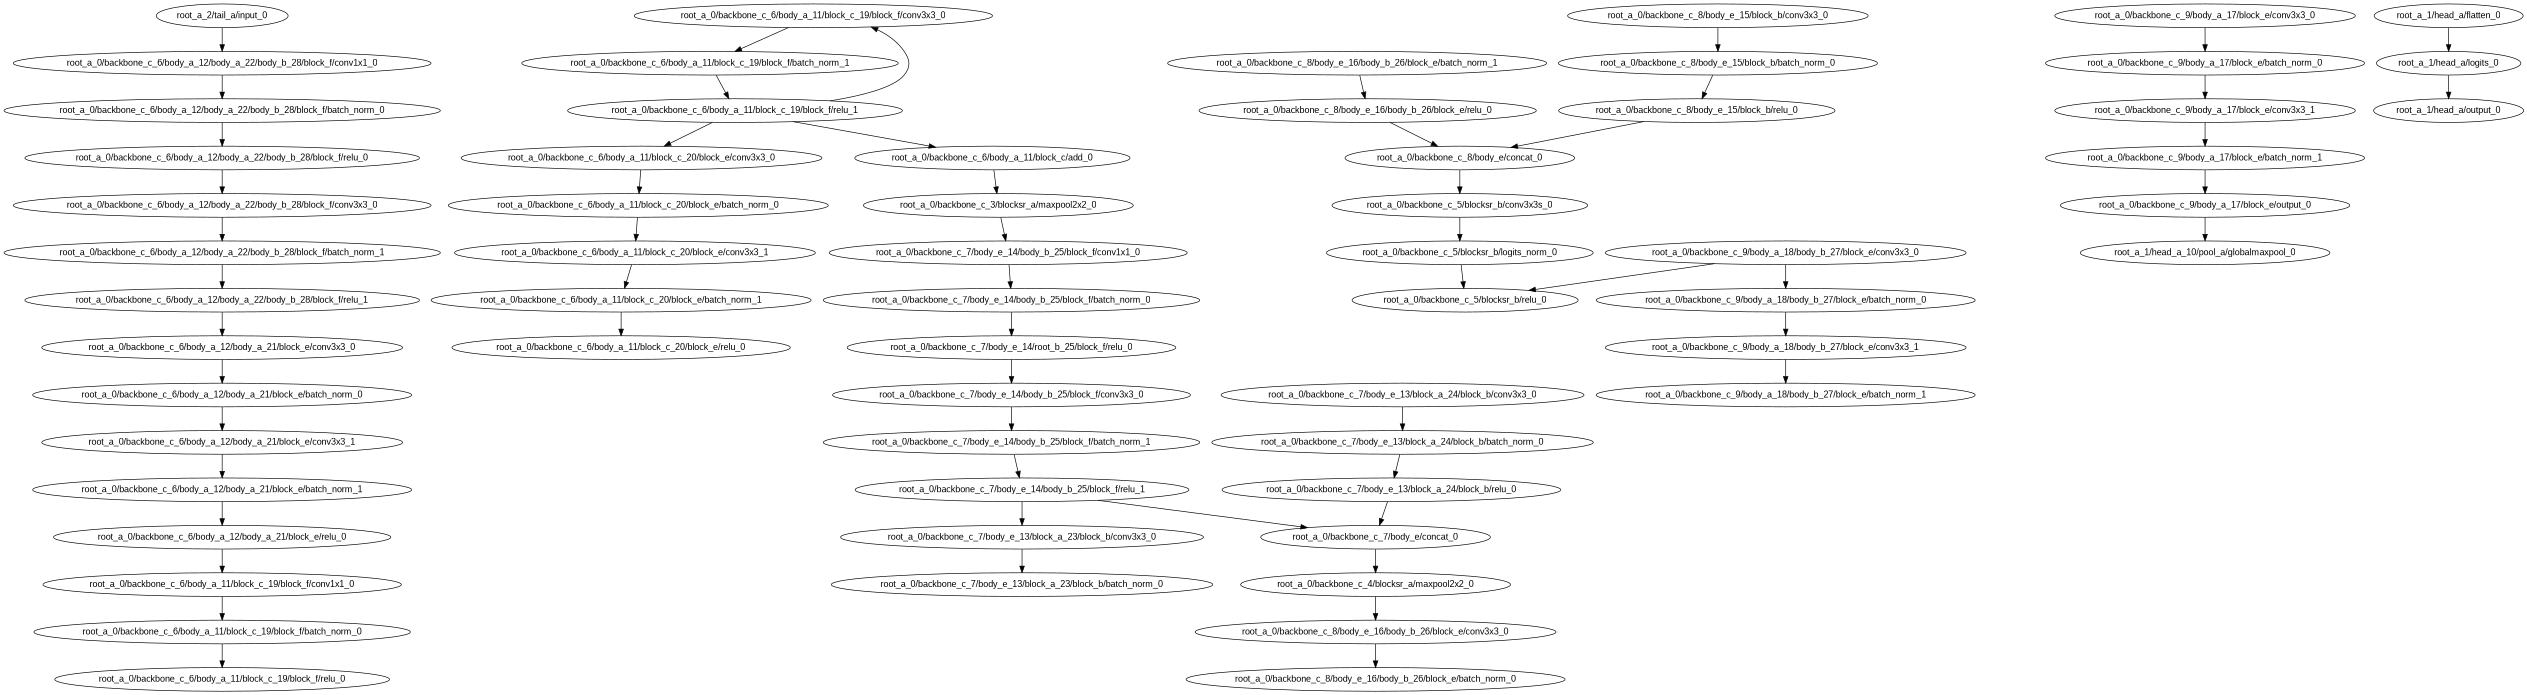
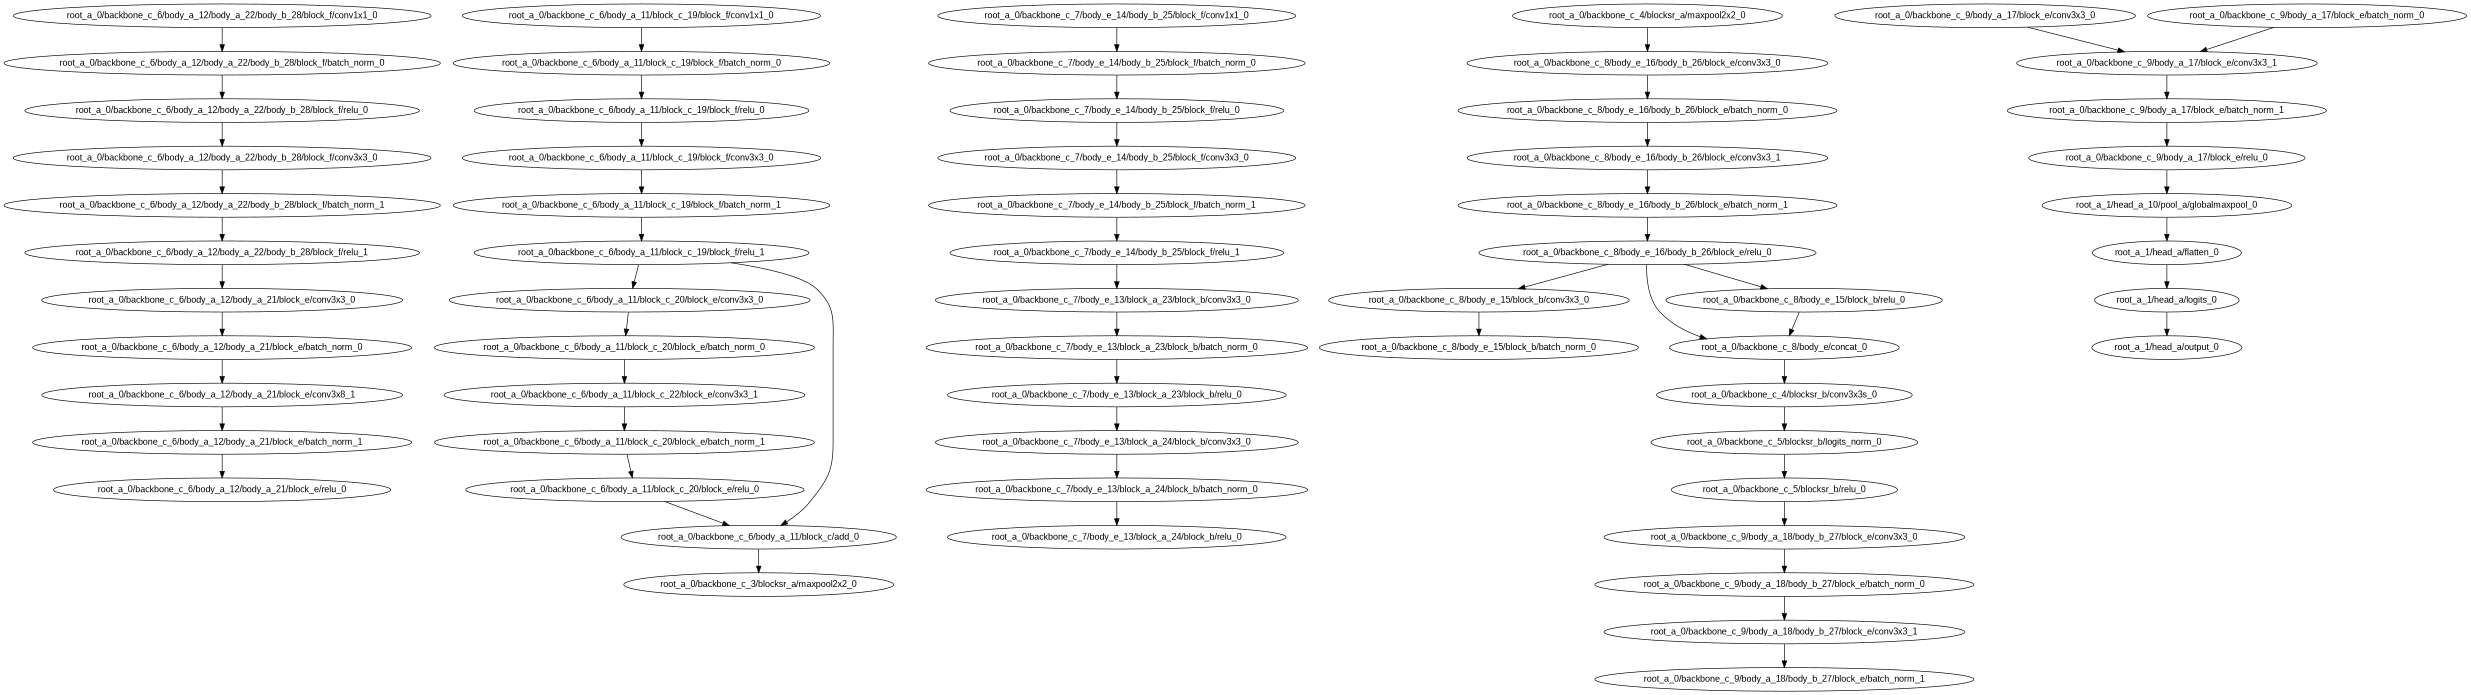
node "root_a_2/tail_a/input_0": removed
edge "root_a_0/backbone_c_9/body_a_17/block_e/conv3x3_0" -> "root_a_0/backbone_c_9/body_a_17/block_e/batch_norm_0": now "root_a_0/backbone_c_9/body_a_17/block_e/conv3x3_0" -> "root_a_0/backbone_c_9/body_a_17/block_e/conv3x3_1"
edge "root_a_0/backbone_c_6/body_a_11/block_c_19/block_f/relu_1" -> "root_a_0/backbone_c_6/body_a_11/block_c_19/block_f/conv3x3_0": now "root_a_0/backbone_c_6/body_a_11/block_c_19/block_f/relu_0" -> "root_a_0/backbone_c_6/body_a_11/block_c_19/block_f/conv3x3_0"
edge "root_a_0/backbone_c_8/body_e_15/block_b/batch_norm_0" -> "root_a_0/backbone_c_8/body_e_15/block_b/relu_0": now "root_a_0/backbone_c_8/body_e_16/body_b_26/block_e/relu_0" -> "root_a_0/backbone_c_8/body_e_15/block_b/relu_0"
node "root_a_0/backbone_c_8/body_e_16/body_b_26/block_e/conv3x3_1": added
node "root_a_0/backbone_c_5/blocksr_b/conv3x3s_0": label "root_a_0/backbone_c_5/blocksr_b/conv3x3s_0" -> "root_a_0/backbone_c_4/blocksr_b/conv3x3s_0"
node "root_a_0/backbone_c_9/body_a_17/block_e/output_0": label "root_a_0/backbone_c_9/body_a_17/block_e/output_0" -> "root_a_0/backbone_c_9/body_a_17/block_e/relu_0"
edge "root_a_0/backbone_c_3/blocksr_a/maxpool2x2_0" -> "root_a_0/backbone_c_7/body_e_14/body_b_25/block_f/conv1x1_0": removed
edge "root_a_1/head_a_10/pool_a/globalmaxpool_0" -> "root_a_1/head_a/flatten_0": added
node "root_a_0/backbone_c_6/body_a_11/block_c_20/block_e/conv3x3_1": label "root_a_0/backbone_c_6/body_a_11/block_c_20/block_e/conv3x3_1" -> "root_a_0/backbone_c_6/body_a_11/block_c_22/block_e/conv3x3_1"
edge "root_a_0/backbone_c_8/body_e_16/body_b_26/block_e/relu_0" -> "root_a_0/backbone_c_8/body_e_15/block_b/conv3x3_0": added
edge "root_a_0/backbone_c_9/body_a_18/body_b_27/block_e/conv3x3_0" -> "root_a_0/backbone_c_5/blocksr_b/relu_0": reversed
node "root_a_0/backbone_c_7/body_e_14/root_b_25/block_f/relu_0": label "root_a_0/backbone_c_7/body_e_14/root_b_25/block_f/relu_0" -> "root_a_0/backbone_c_7/body_e_14/body_b_25/block_f/relu_0"
node "root_a_0/backbone_c_7/body_e_13/block_a_23/block_b/relu_0": added
node "root_a_0/backbone_c_6/body_a_12/body_a_21/block_e/conv3x3_1": label "root_a_0/backbone_c_6/body_a_12/body_a_21/block_e/conv3x3_1" -> "root_a_0/backbone_c_6/body_a_12/body_a_21/block_e/conv3x8_1"
edge "root_a_0/backbone_c_6/body_a_11/block_c_20/block_e/relu_0" -> "root_a_0/backbone_c_6/body_a_11/block_c/add_0": added
node "root_a_0/backbone_c_7/body_e/concat_0": removed
edge "root_a_0/backbone_c_6/body_a_12/body_a_21/block_e/relu_0" -> "root_a_0/backbone_c_6/body_a_11/block_c_19/block_f/conv1x1_0": removed
